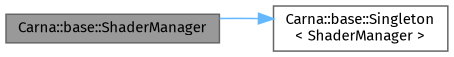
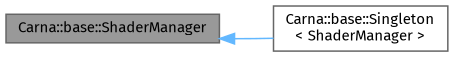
edge "Carna::base::ShaderManager" -> "Carna::base::Singleton < ShaderManager >": reversed
